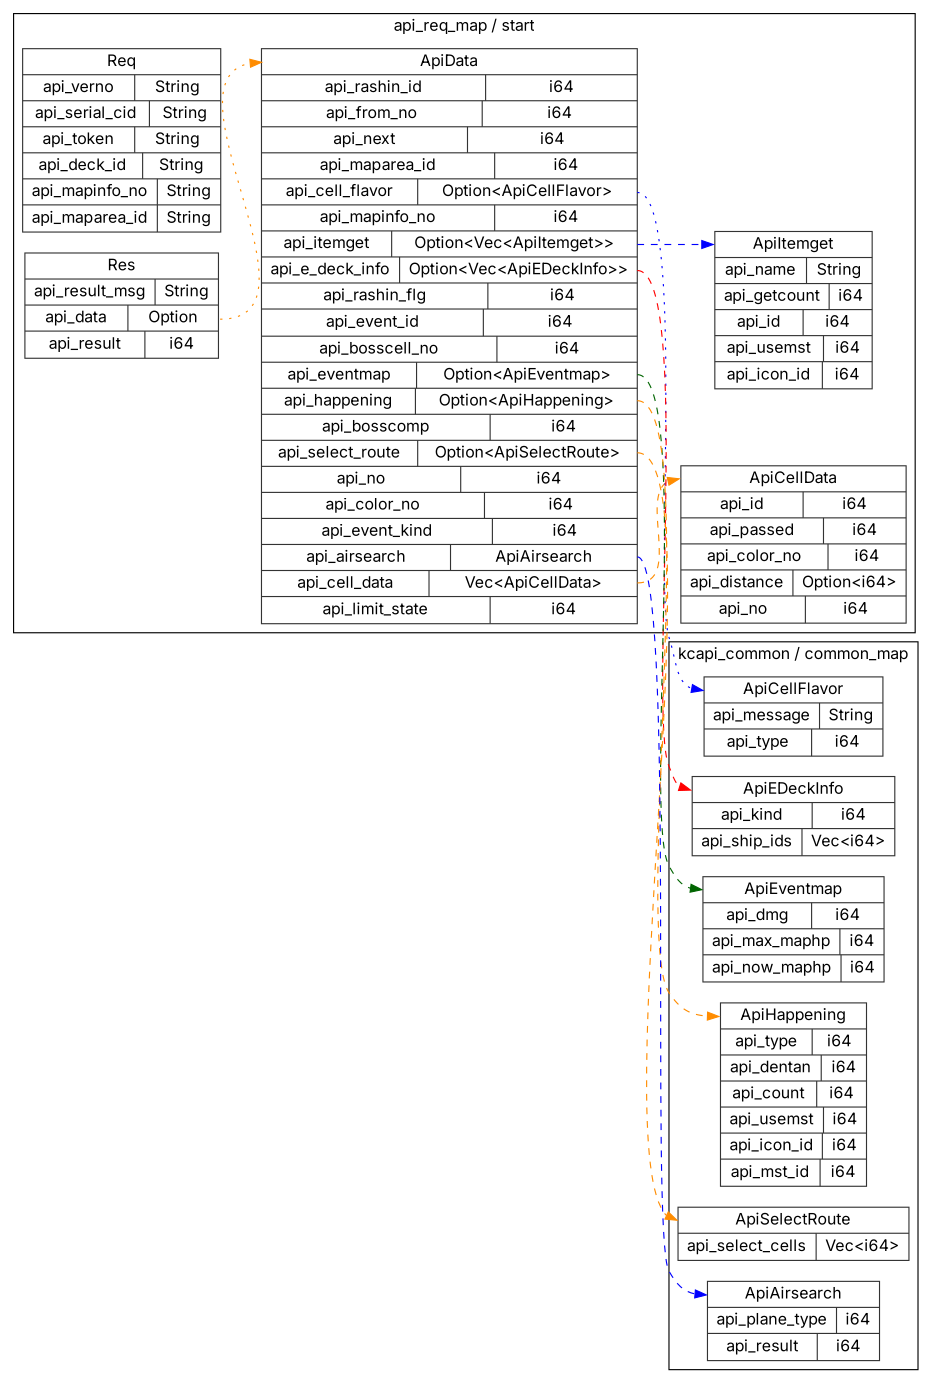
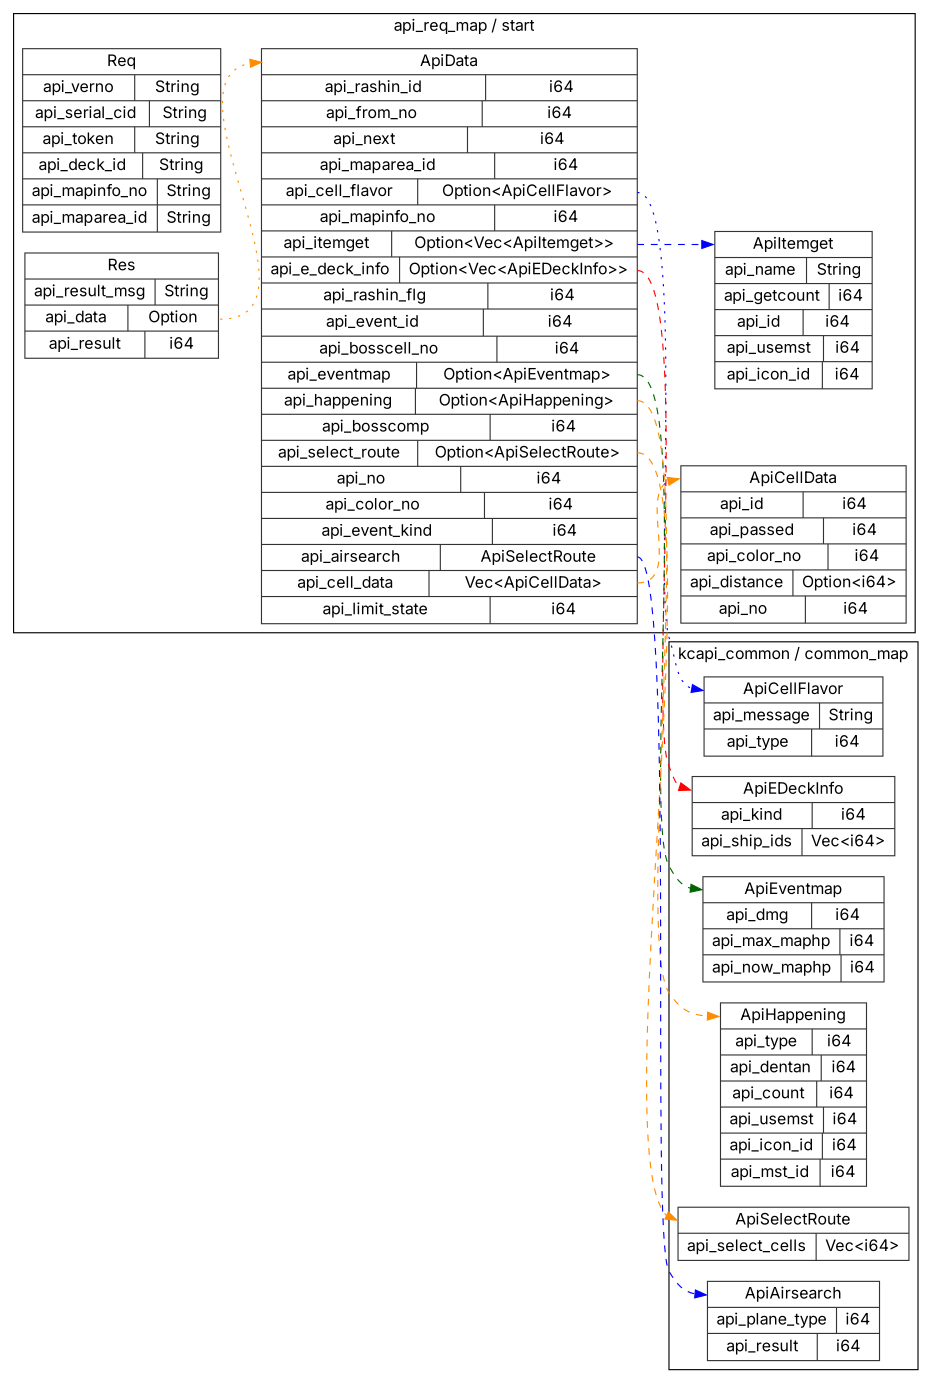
node "ApiData": text "ApiAirsearch" -> "ApiSelectRoute"
